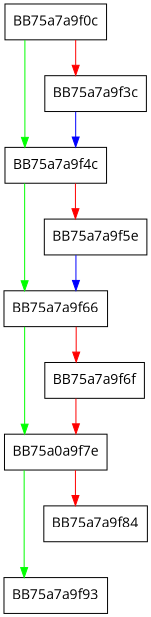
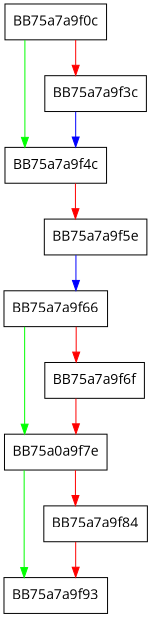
edge "BB75a7a9f4c" -> "BB75a7a9f66": removed
edge "BB75a7a9f84" -> "BB75a7a9f93": added
